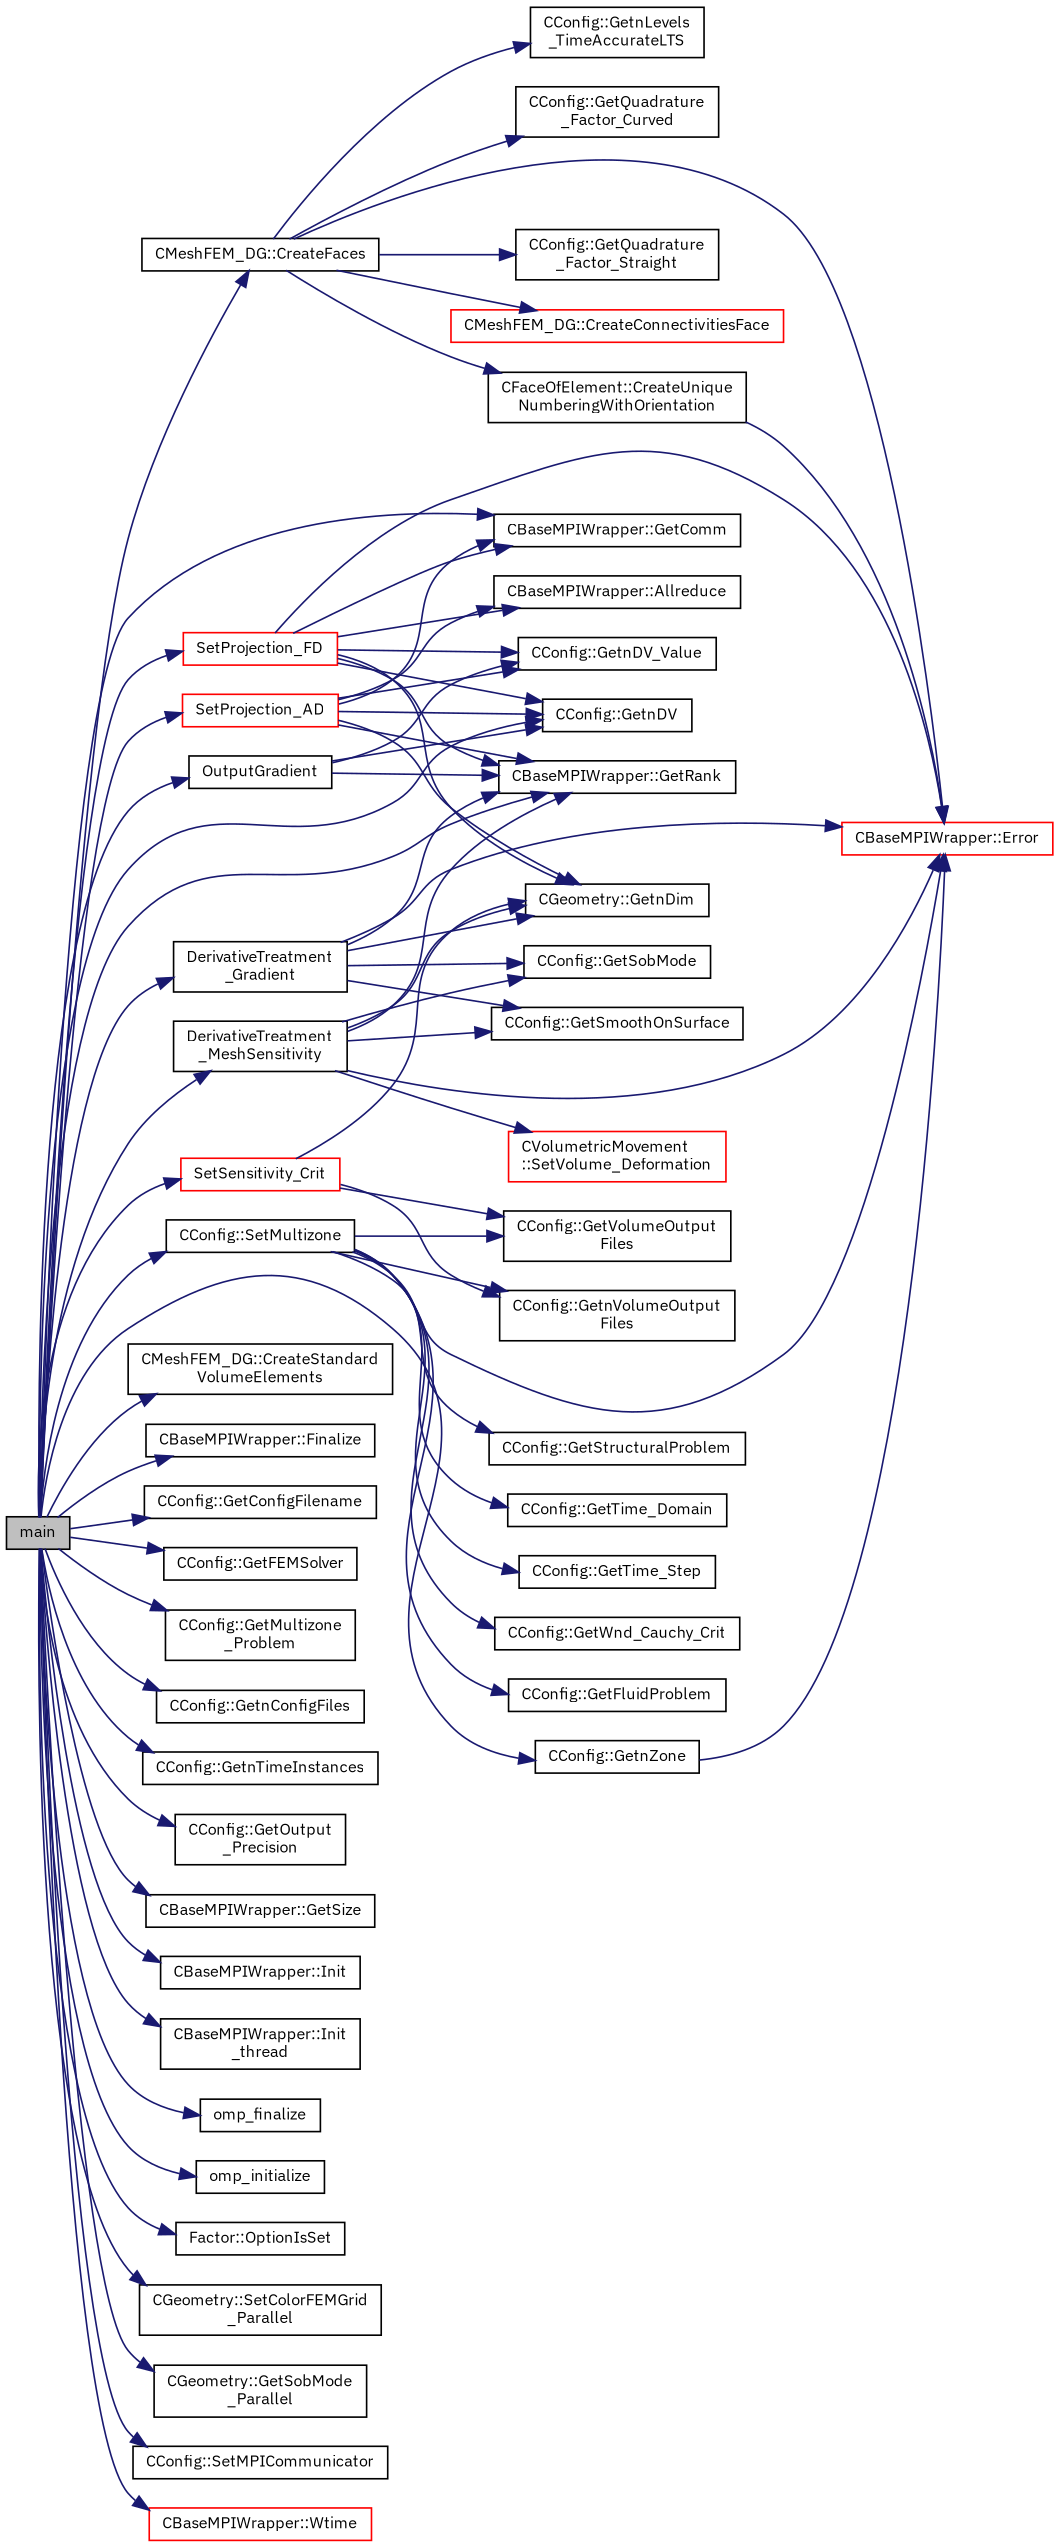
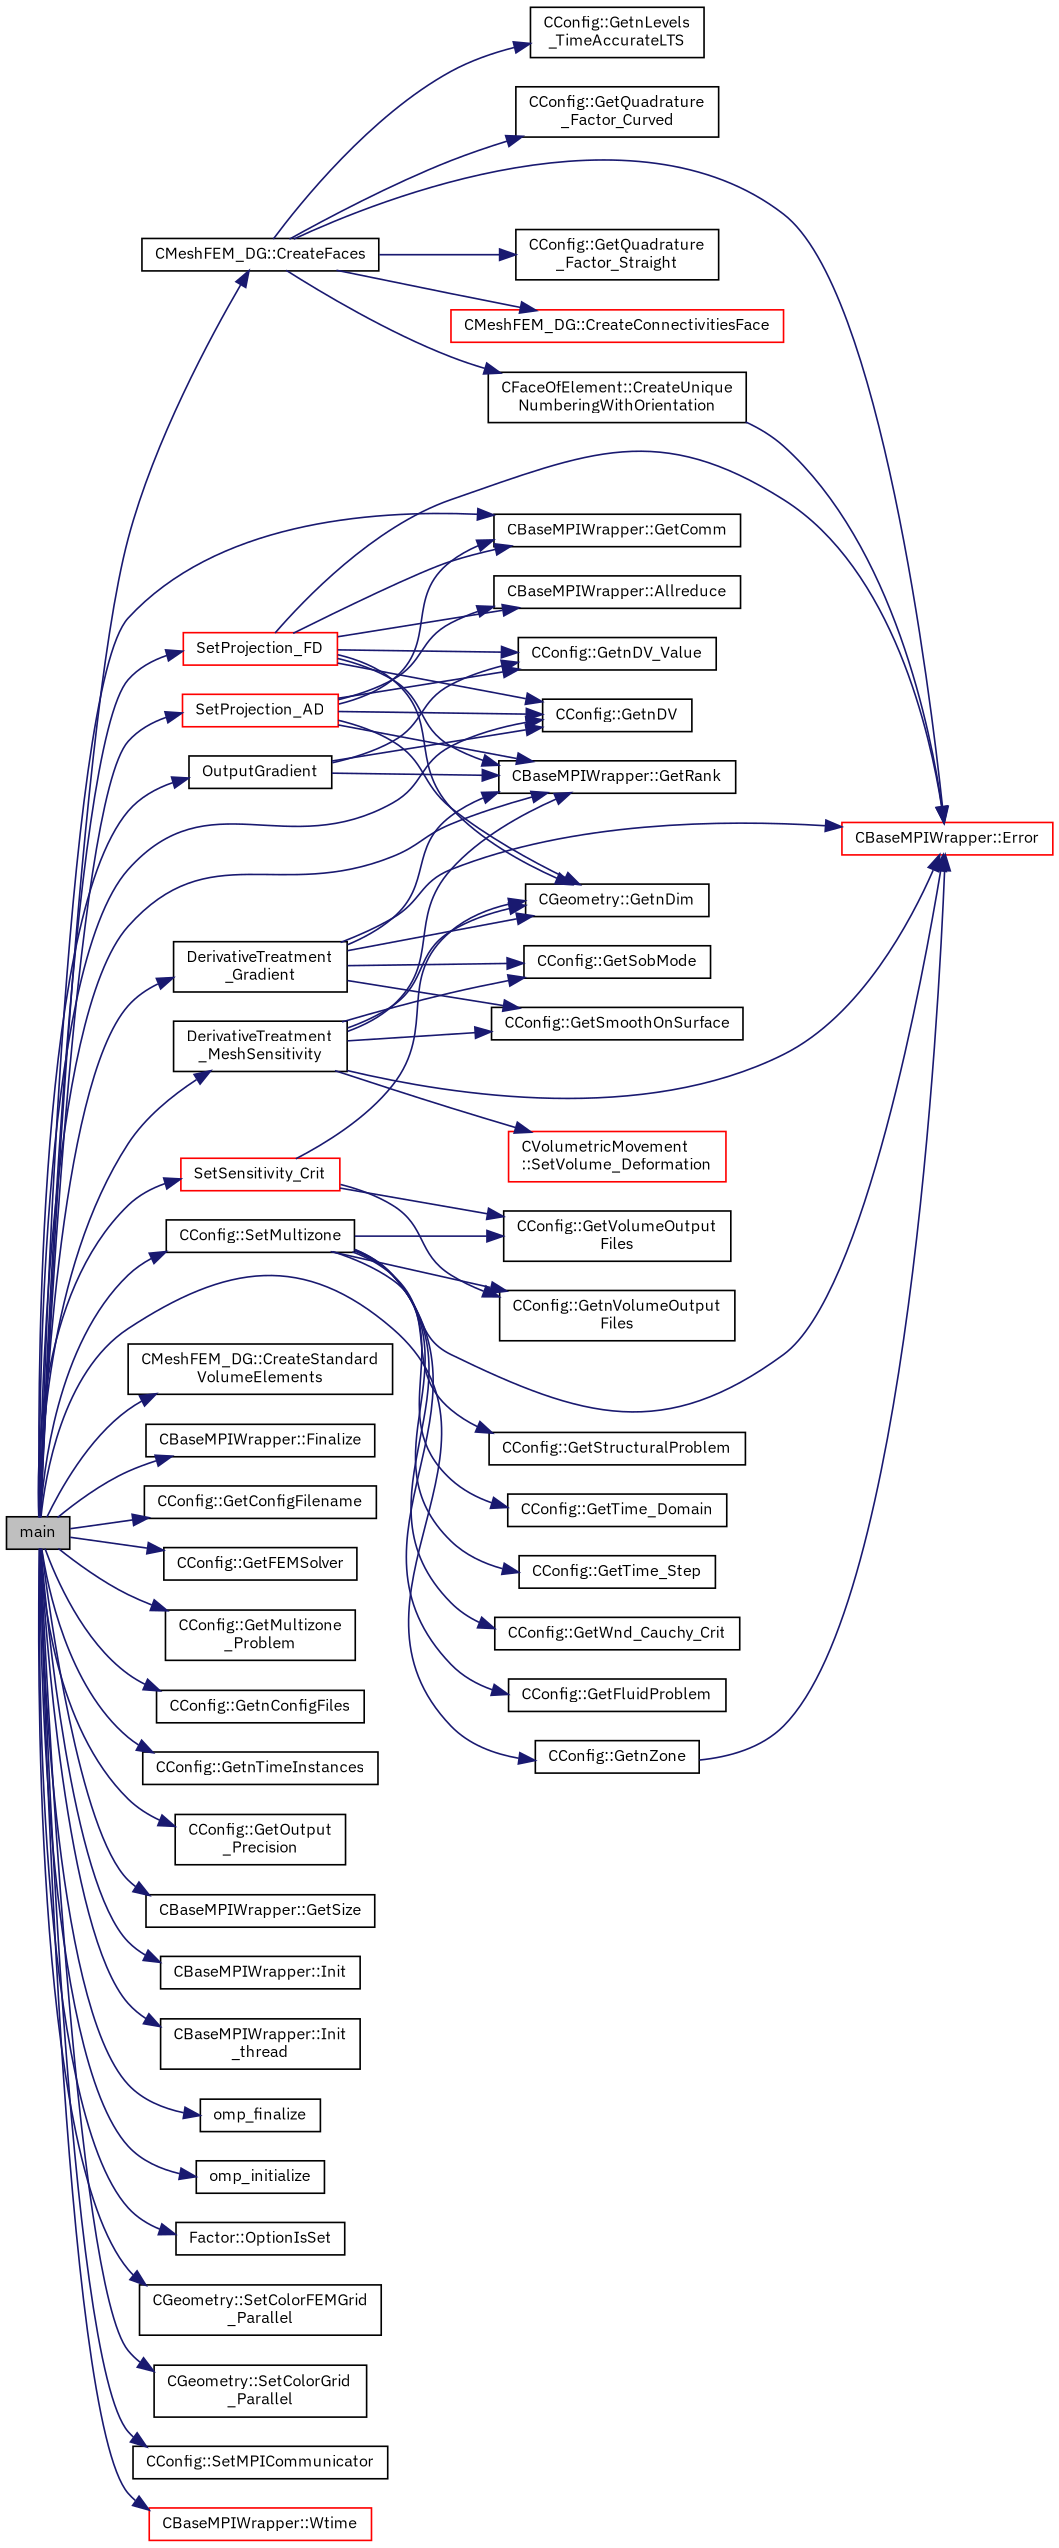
node "CGeometry::GetSobMode _Parallel": label "CGeometry::GetSobMode _Parallel" -> "CGeometry::SetColorGrid _Parallel"
